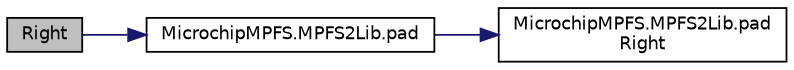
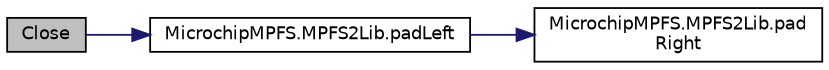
node "Right": label "Right" -> "Close"
node "MicrochipMPFS.MPFS2Lib.pad": label "MicrochipMPFS.MPFS2Lib.pad" -> "MicrochipMPFS.MPFS2Lib.padLeft"
